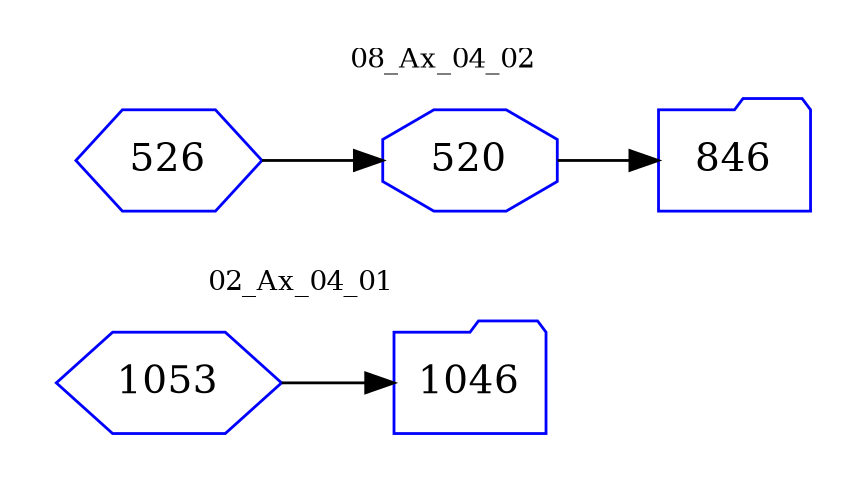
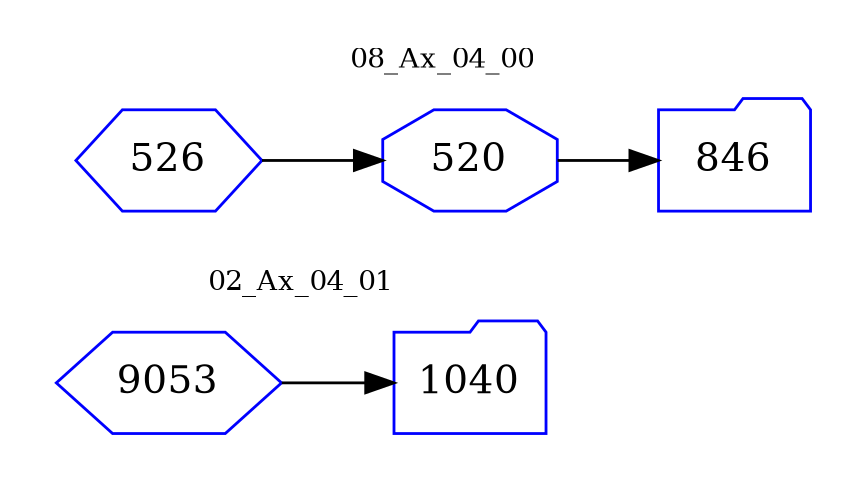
cluster "08_Ax_04_02": label "08_Ax_04_02" -> "08_Ax_04_00"
node "1053": label "1053" -> "9053"
node "1046": label "1046" -> "1040"
